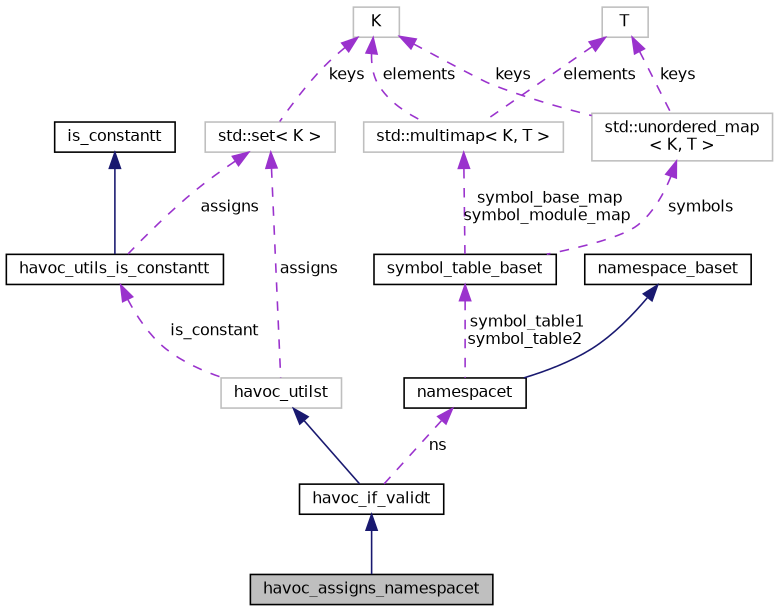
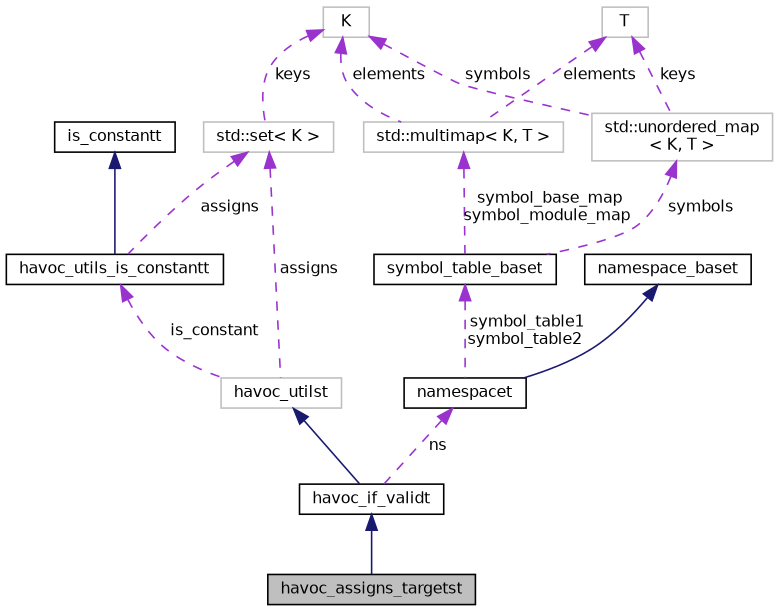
edge "std::unordered_map < K, T >" -> "K": label " keys" -> " symbols"
node "havoc_assigns_namespacet": label "havoc_assigns_namespacet" -> "havoc_assigns_targetst"
